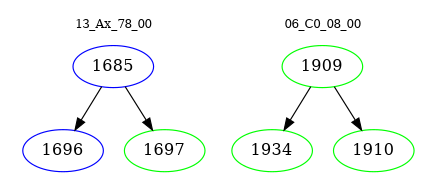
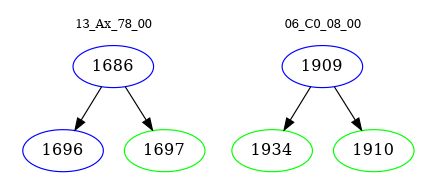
node "1685": label "1685" -> "1686"
node "1909": color green -> blue
